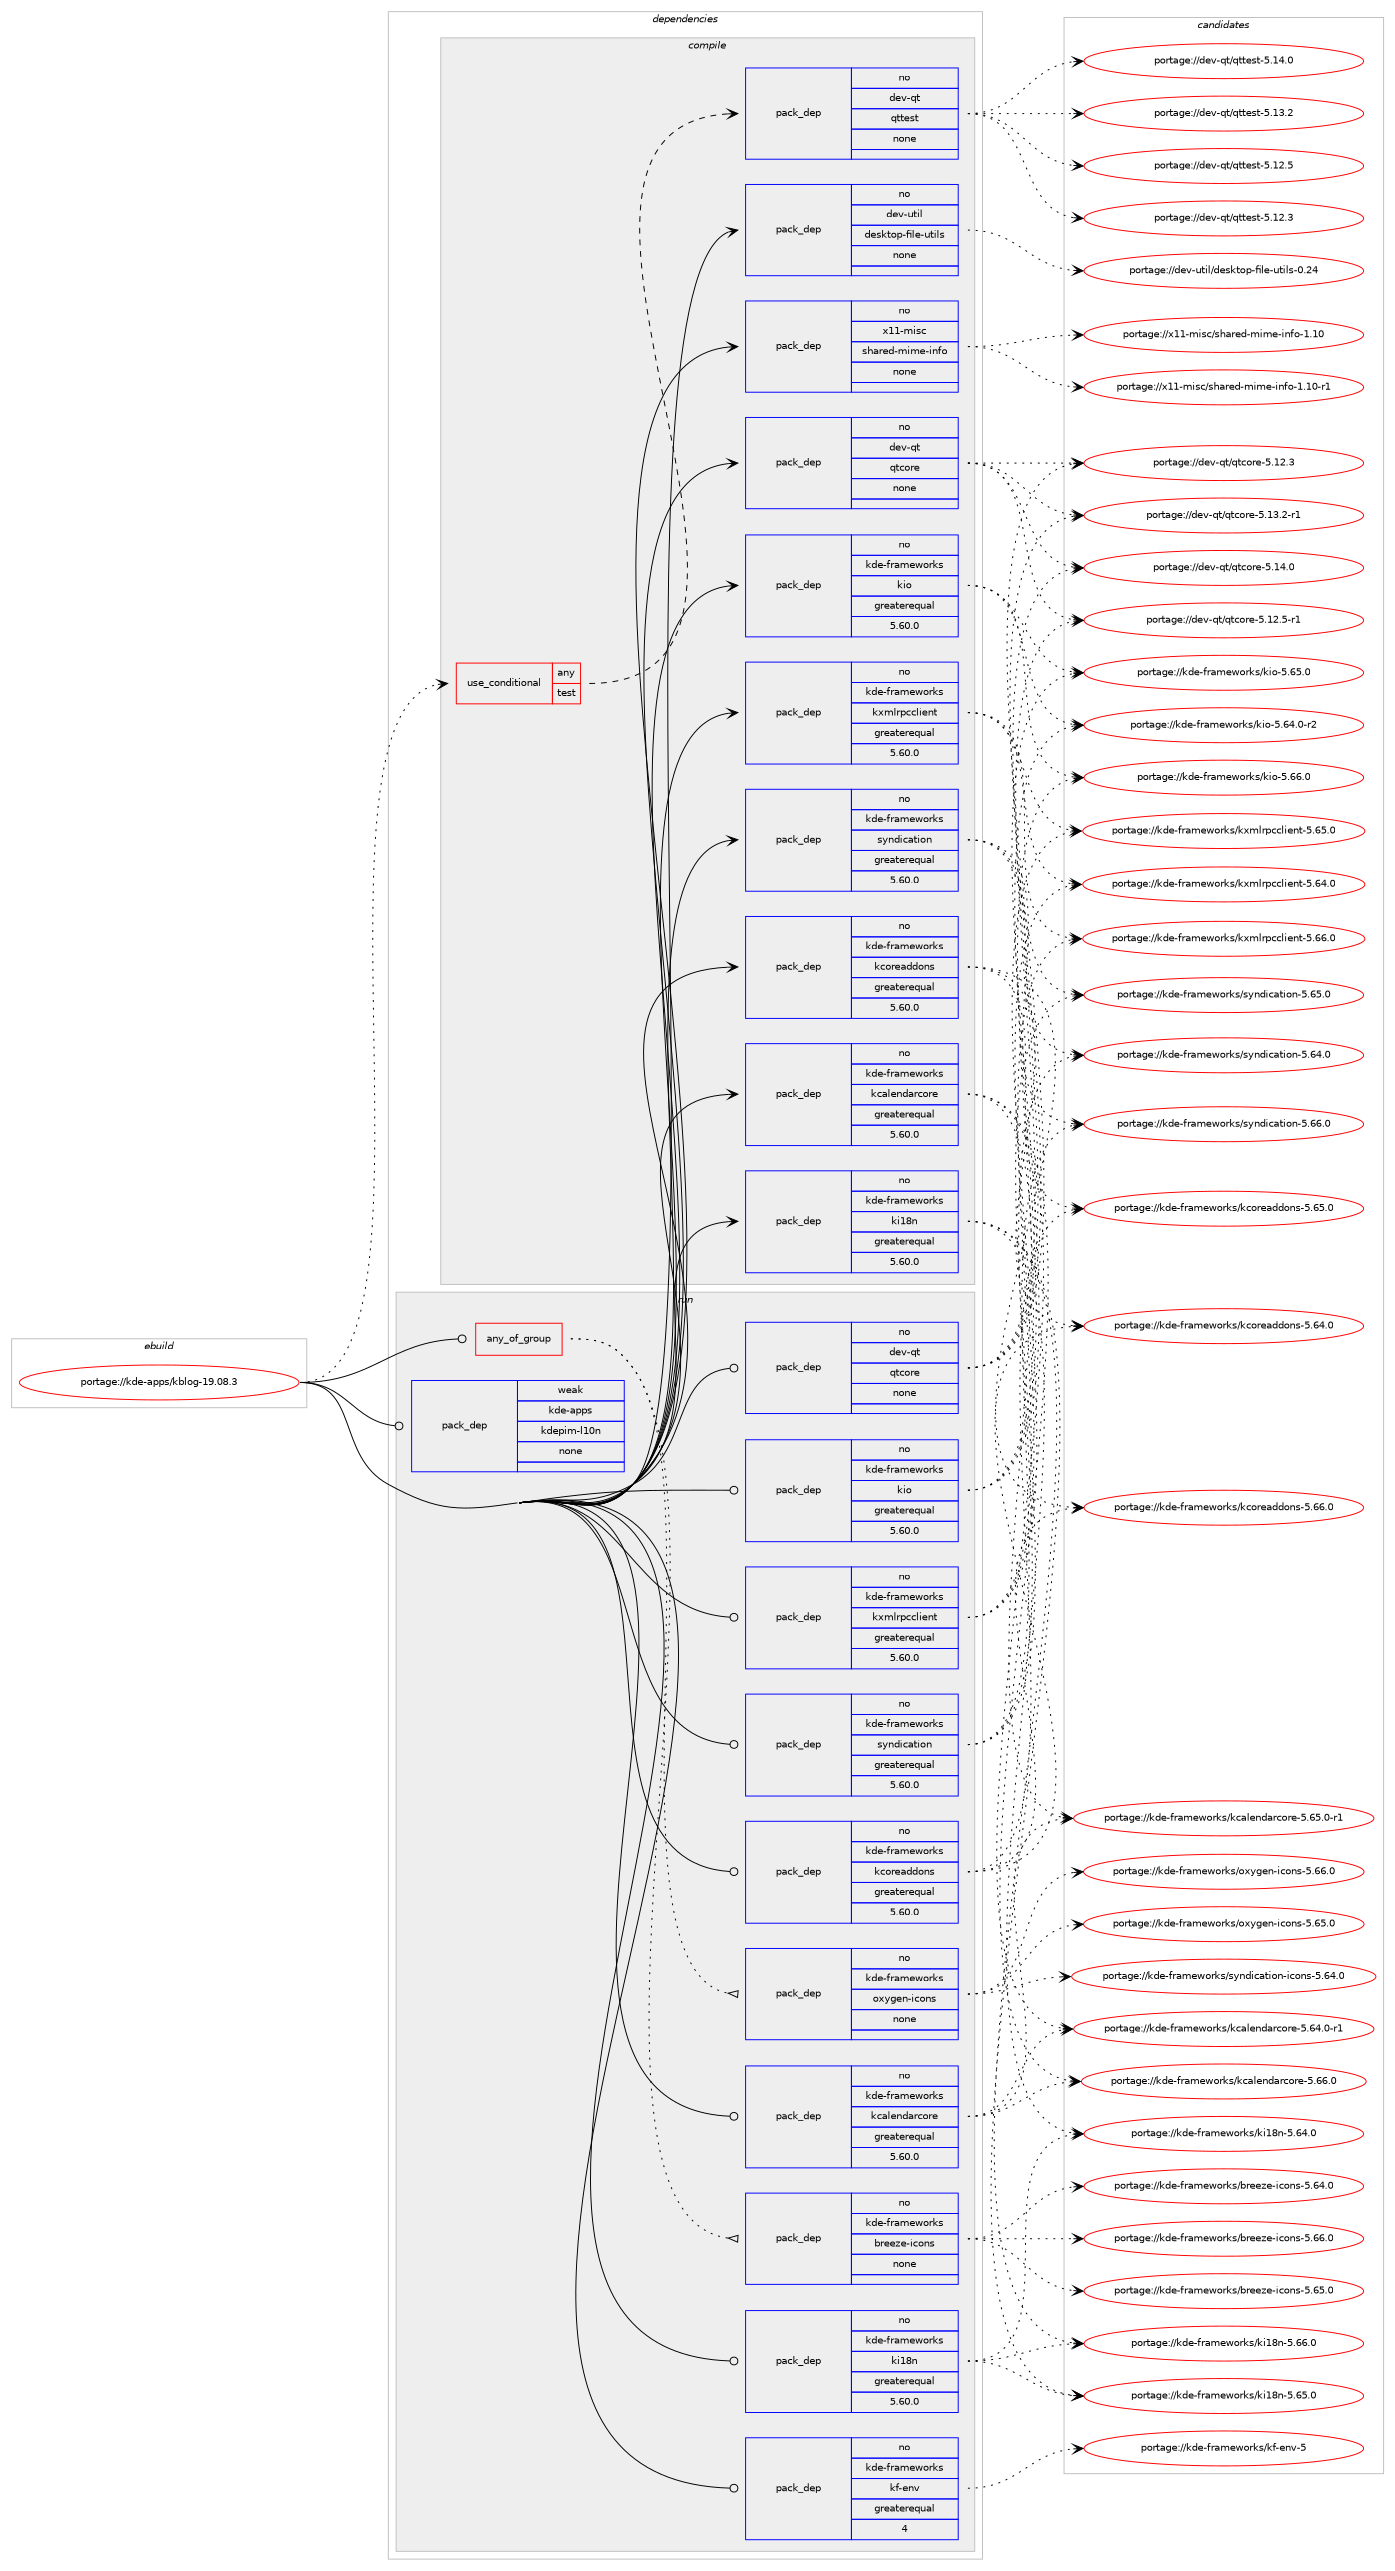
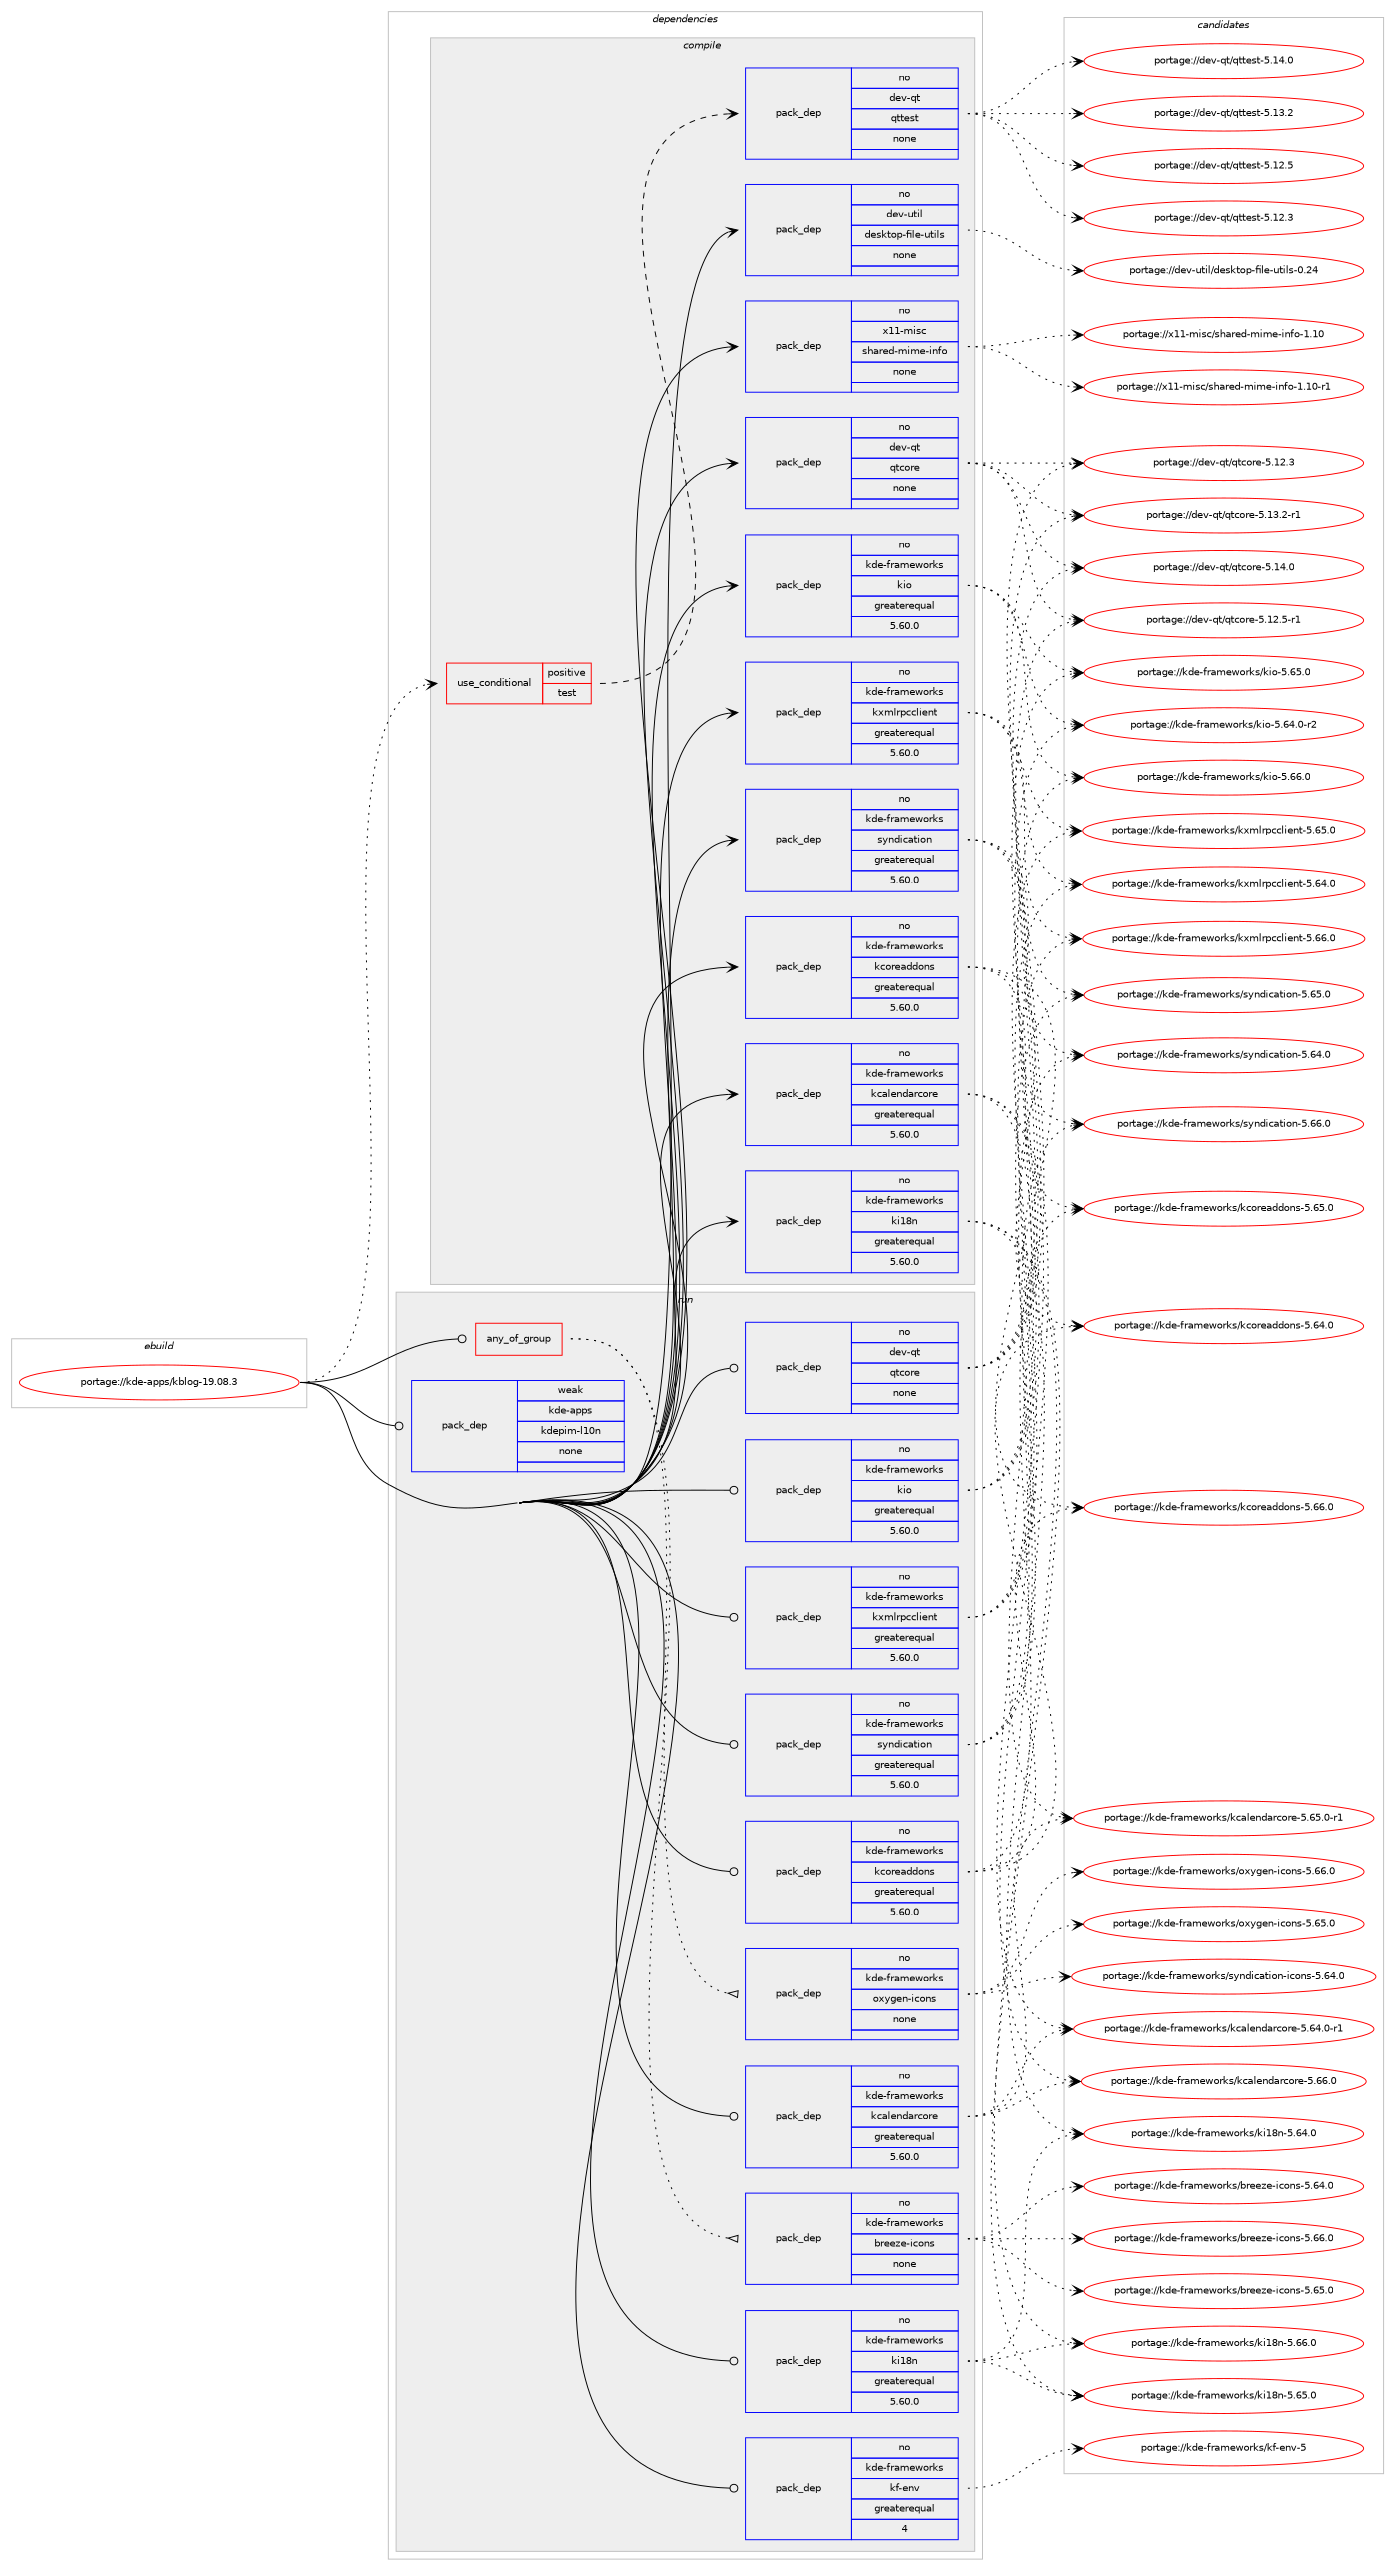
node "use_conditional": text "any" -> "positive"
